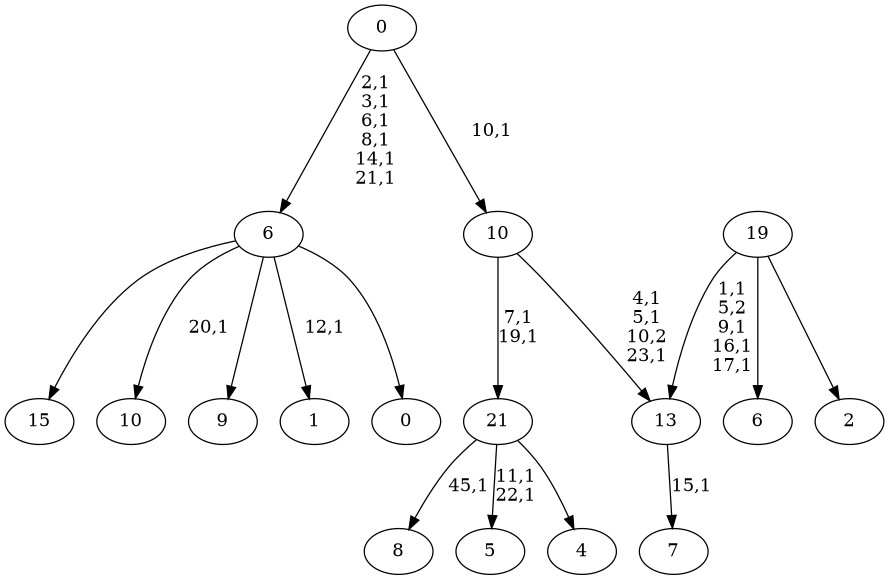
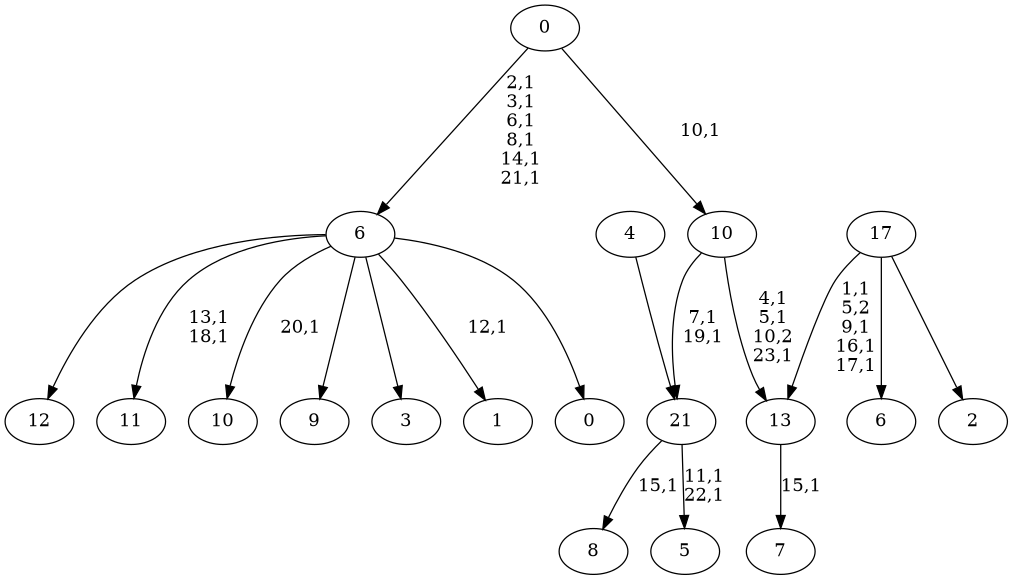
node "19": label "19" -> "17"
node "15": label "15" -> "12"
node "11": added
node "3": added
edge "21" -> "4": reversed
edge "21" -> "8": label "45,1" -> "15,1"
